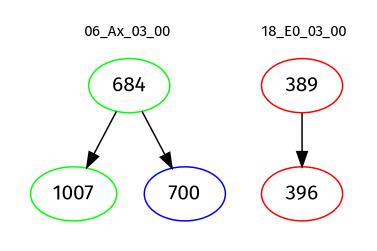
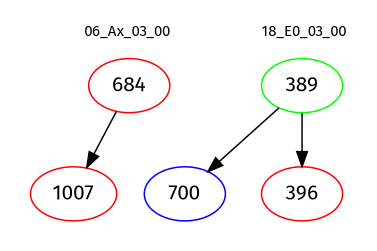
node "684": color green -> red
node "389": color red -> green
edge "684" -> "700": now "389" -> "700"
node "1007": color green -> red
